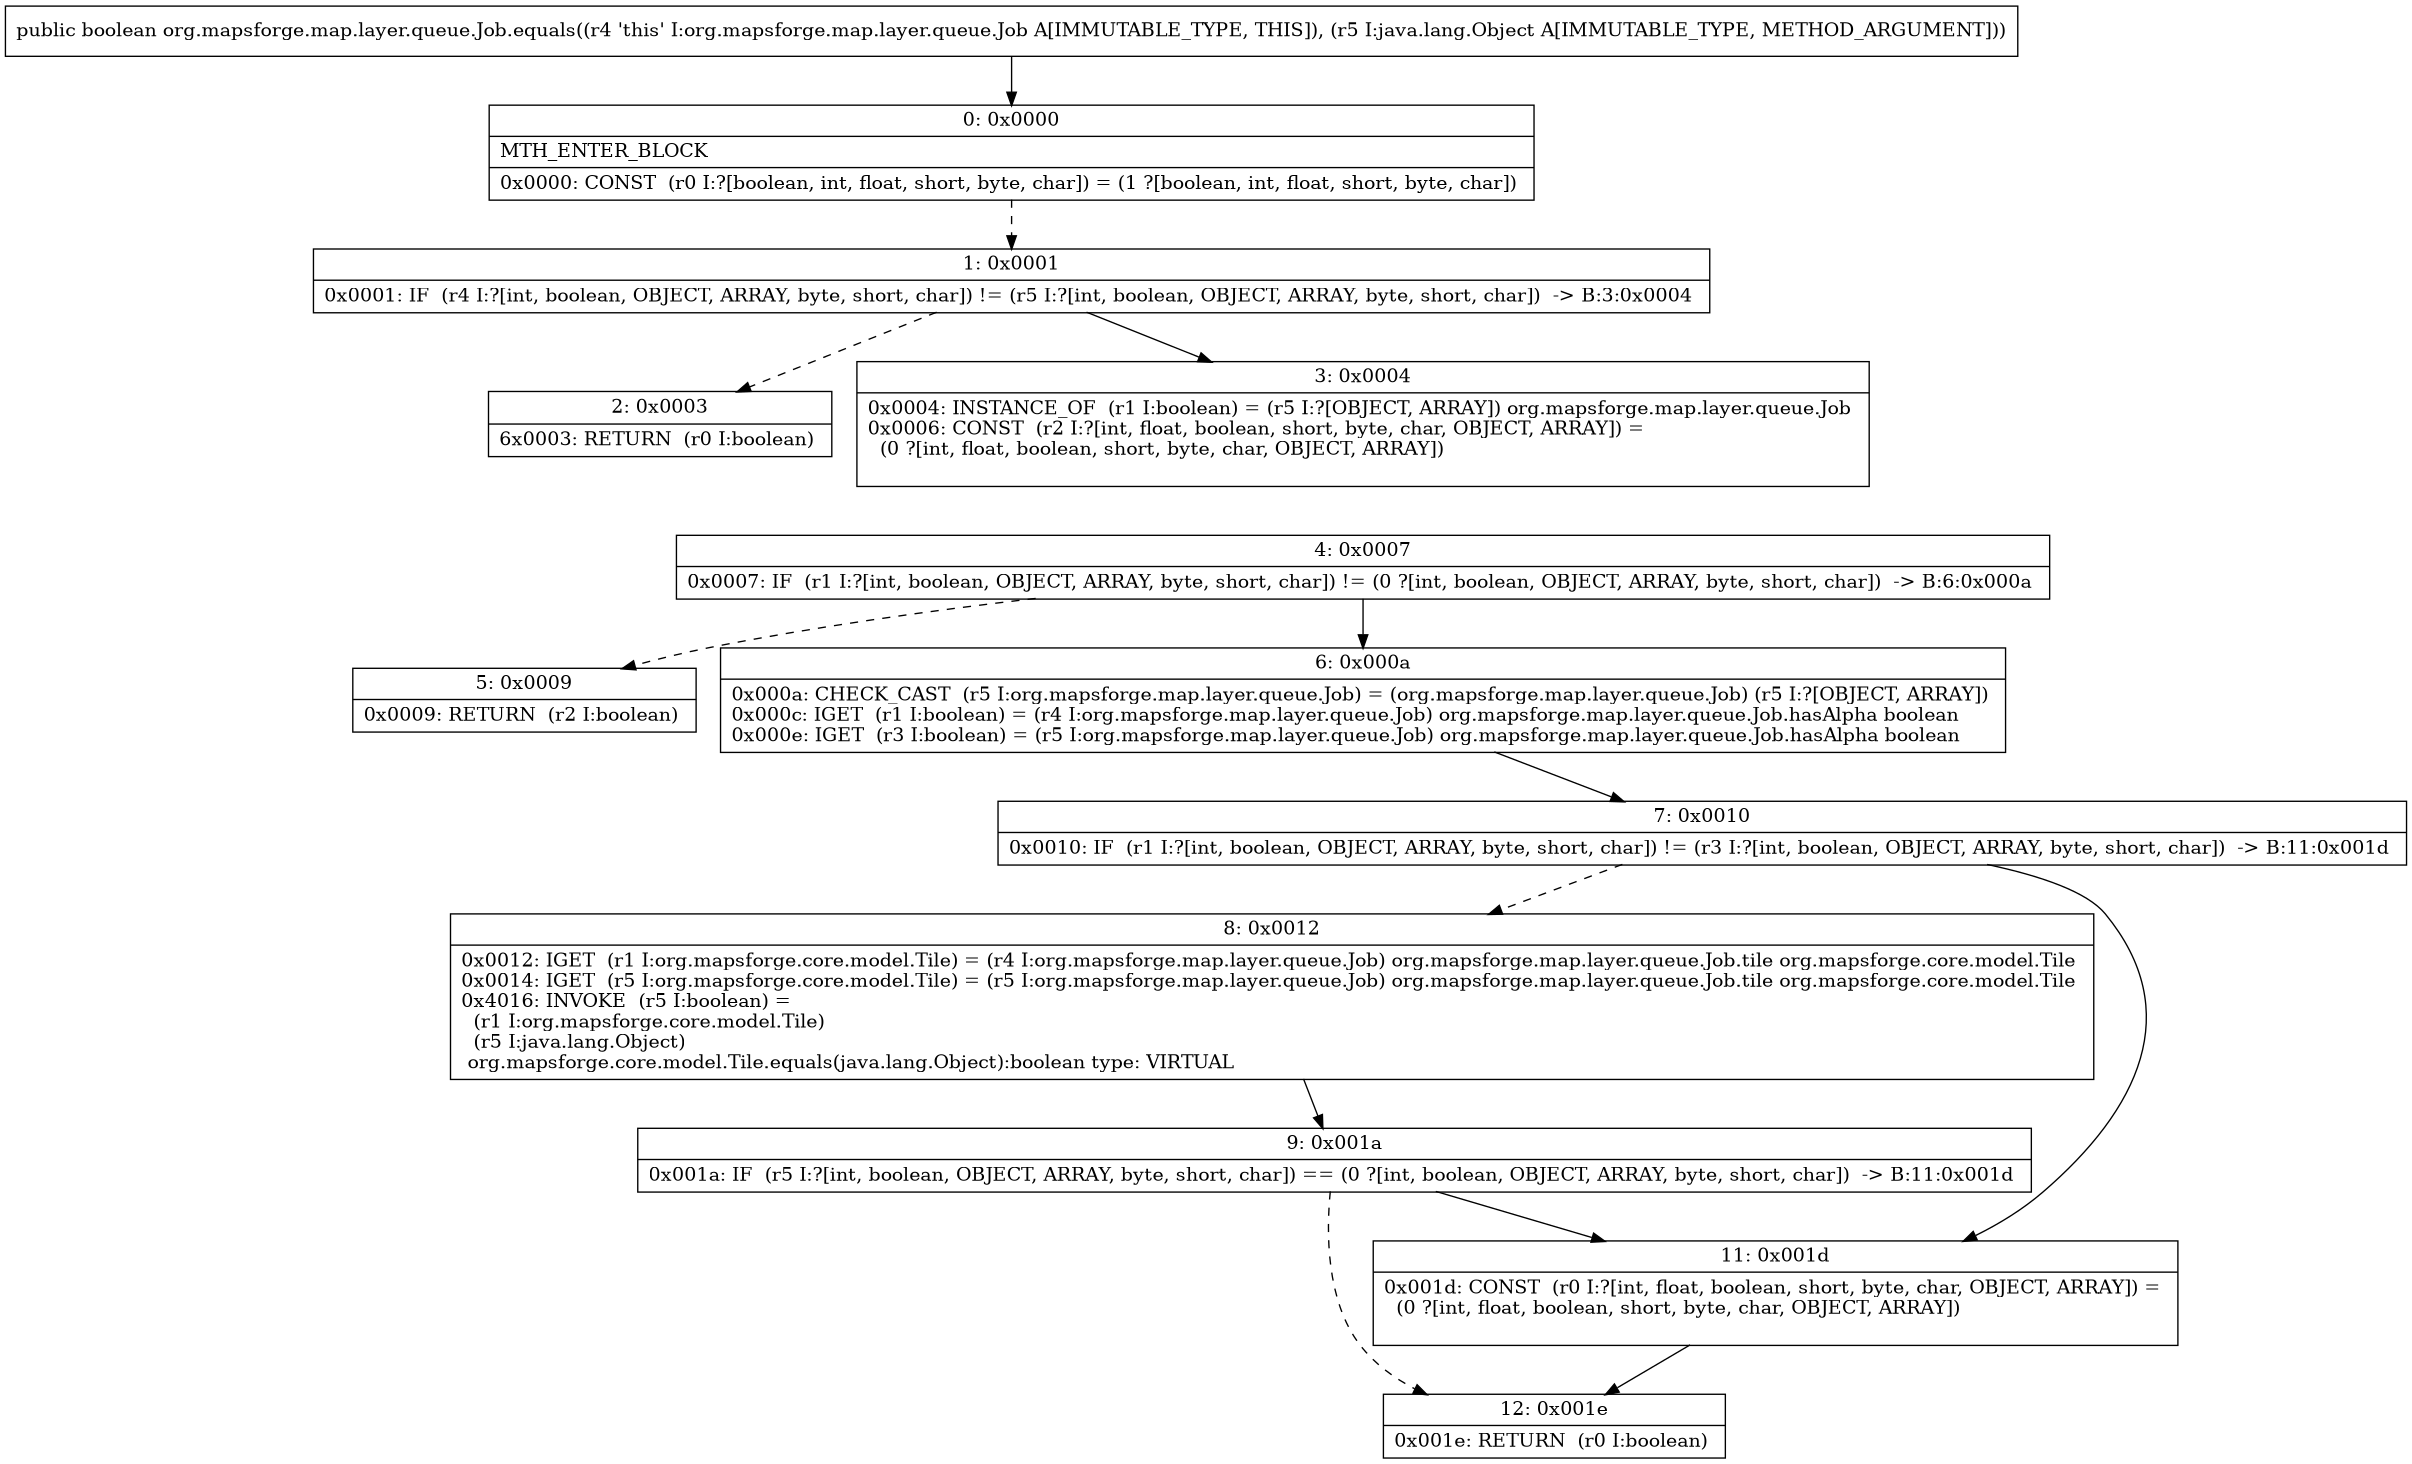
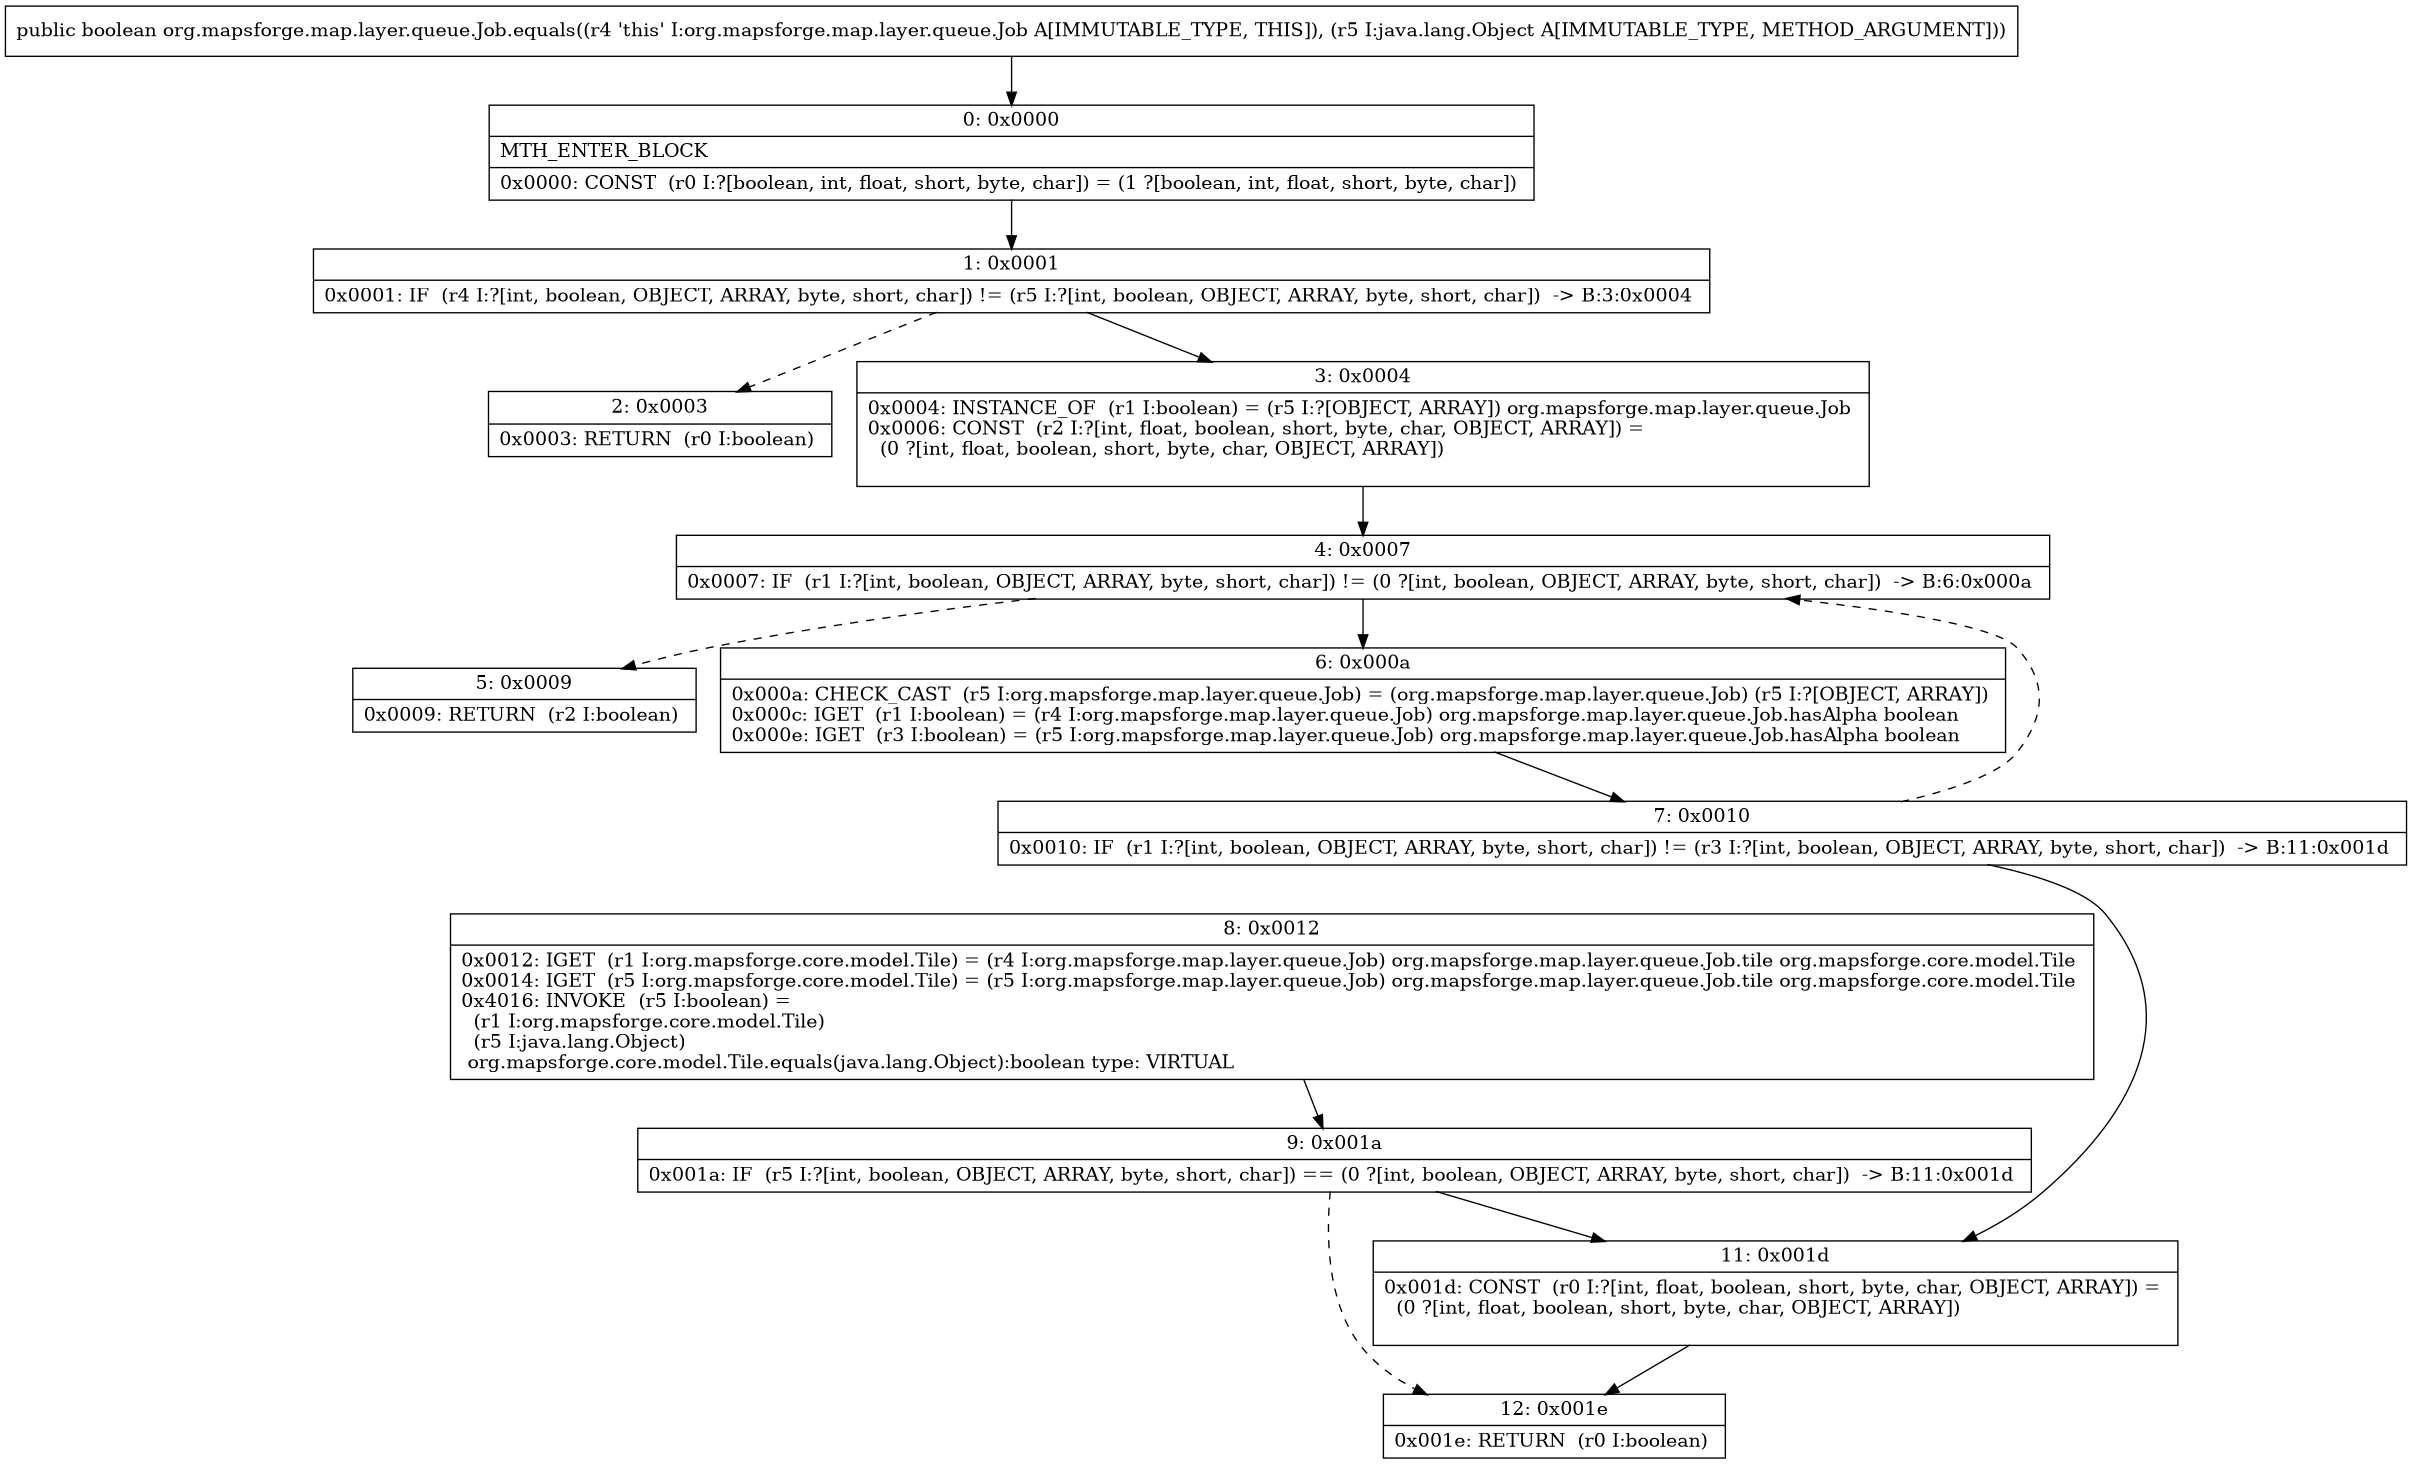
edge "0: 0x0000" -> "1: 0x0001": style dashed -> solid
node "2: 0x0003": text "6x0003: RETURN  (r0 I:boolean)" -> "0x0003: RETURN  (r0 I:boolean)"
edge "3: 0x0004" -> "4: 0x0007": added
edge "7: 0x0010" -> "8: 0x0012": now "7: 0x0010" -> "4: 0x0007"
